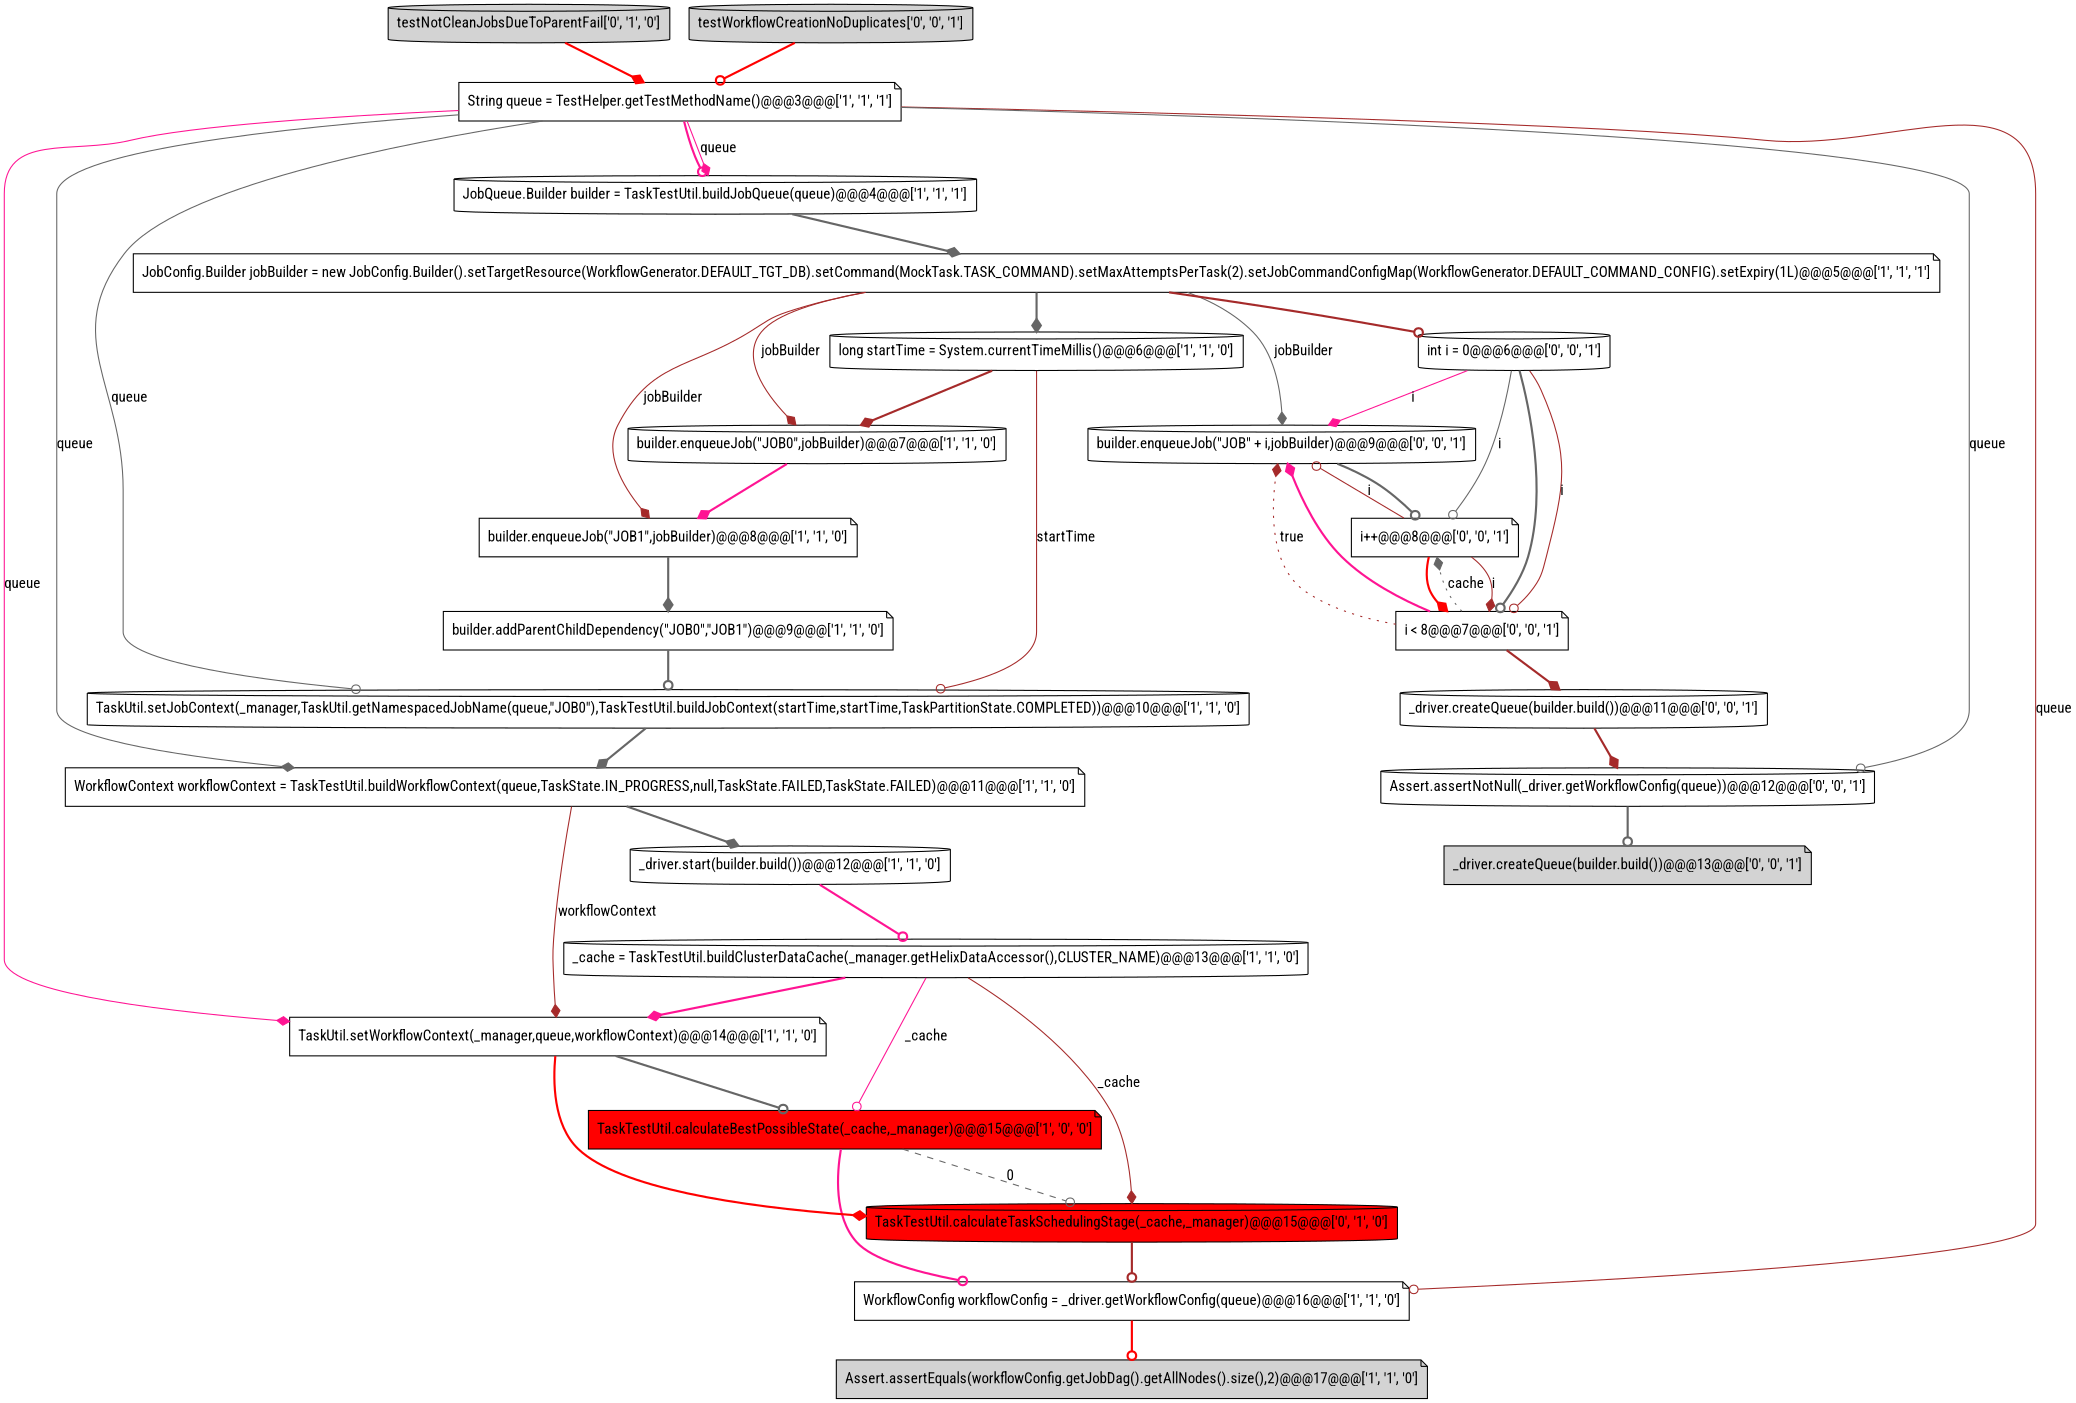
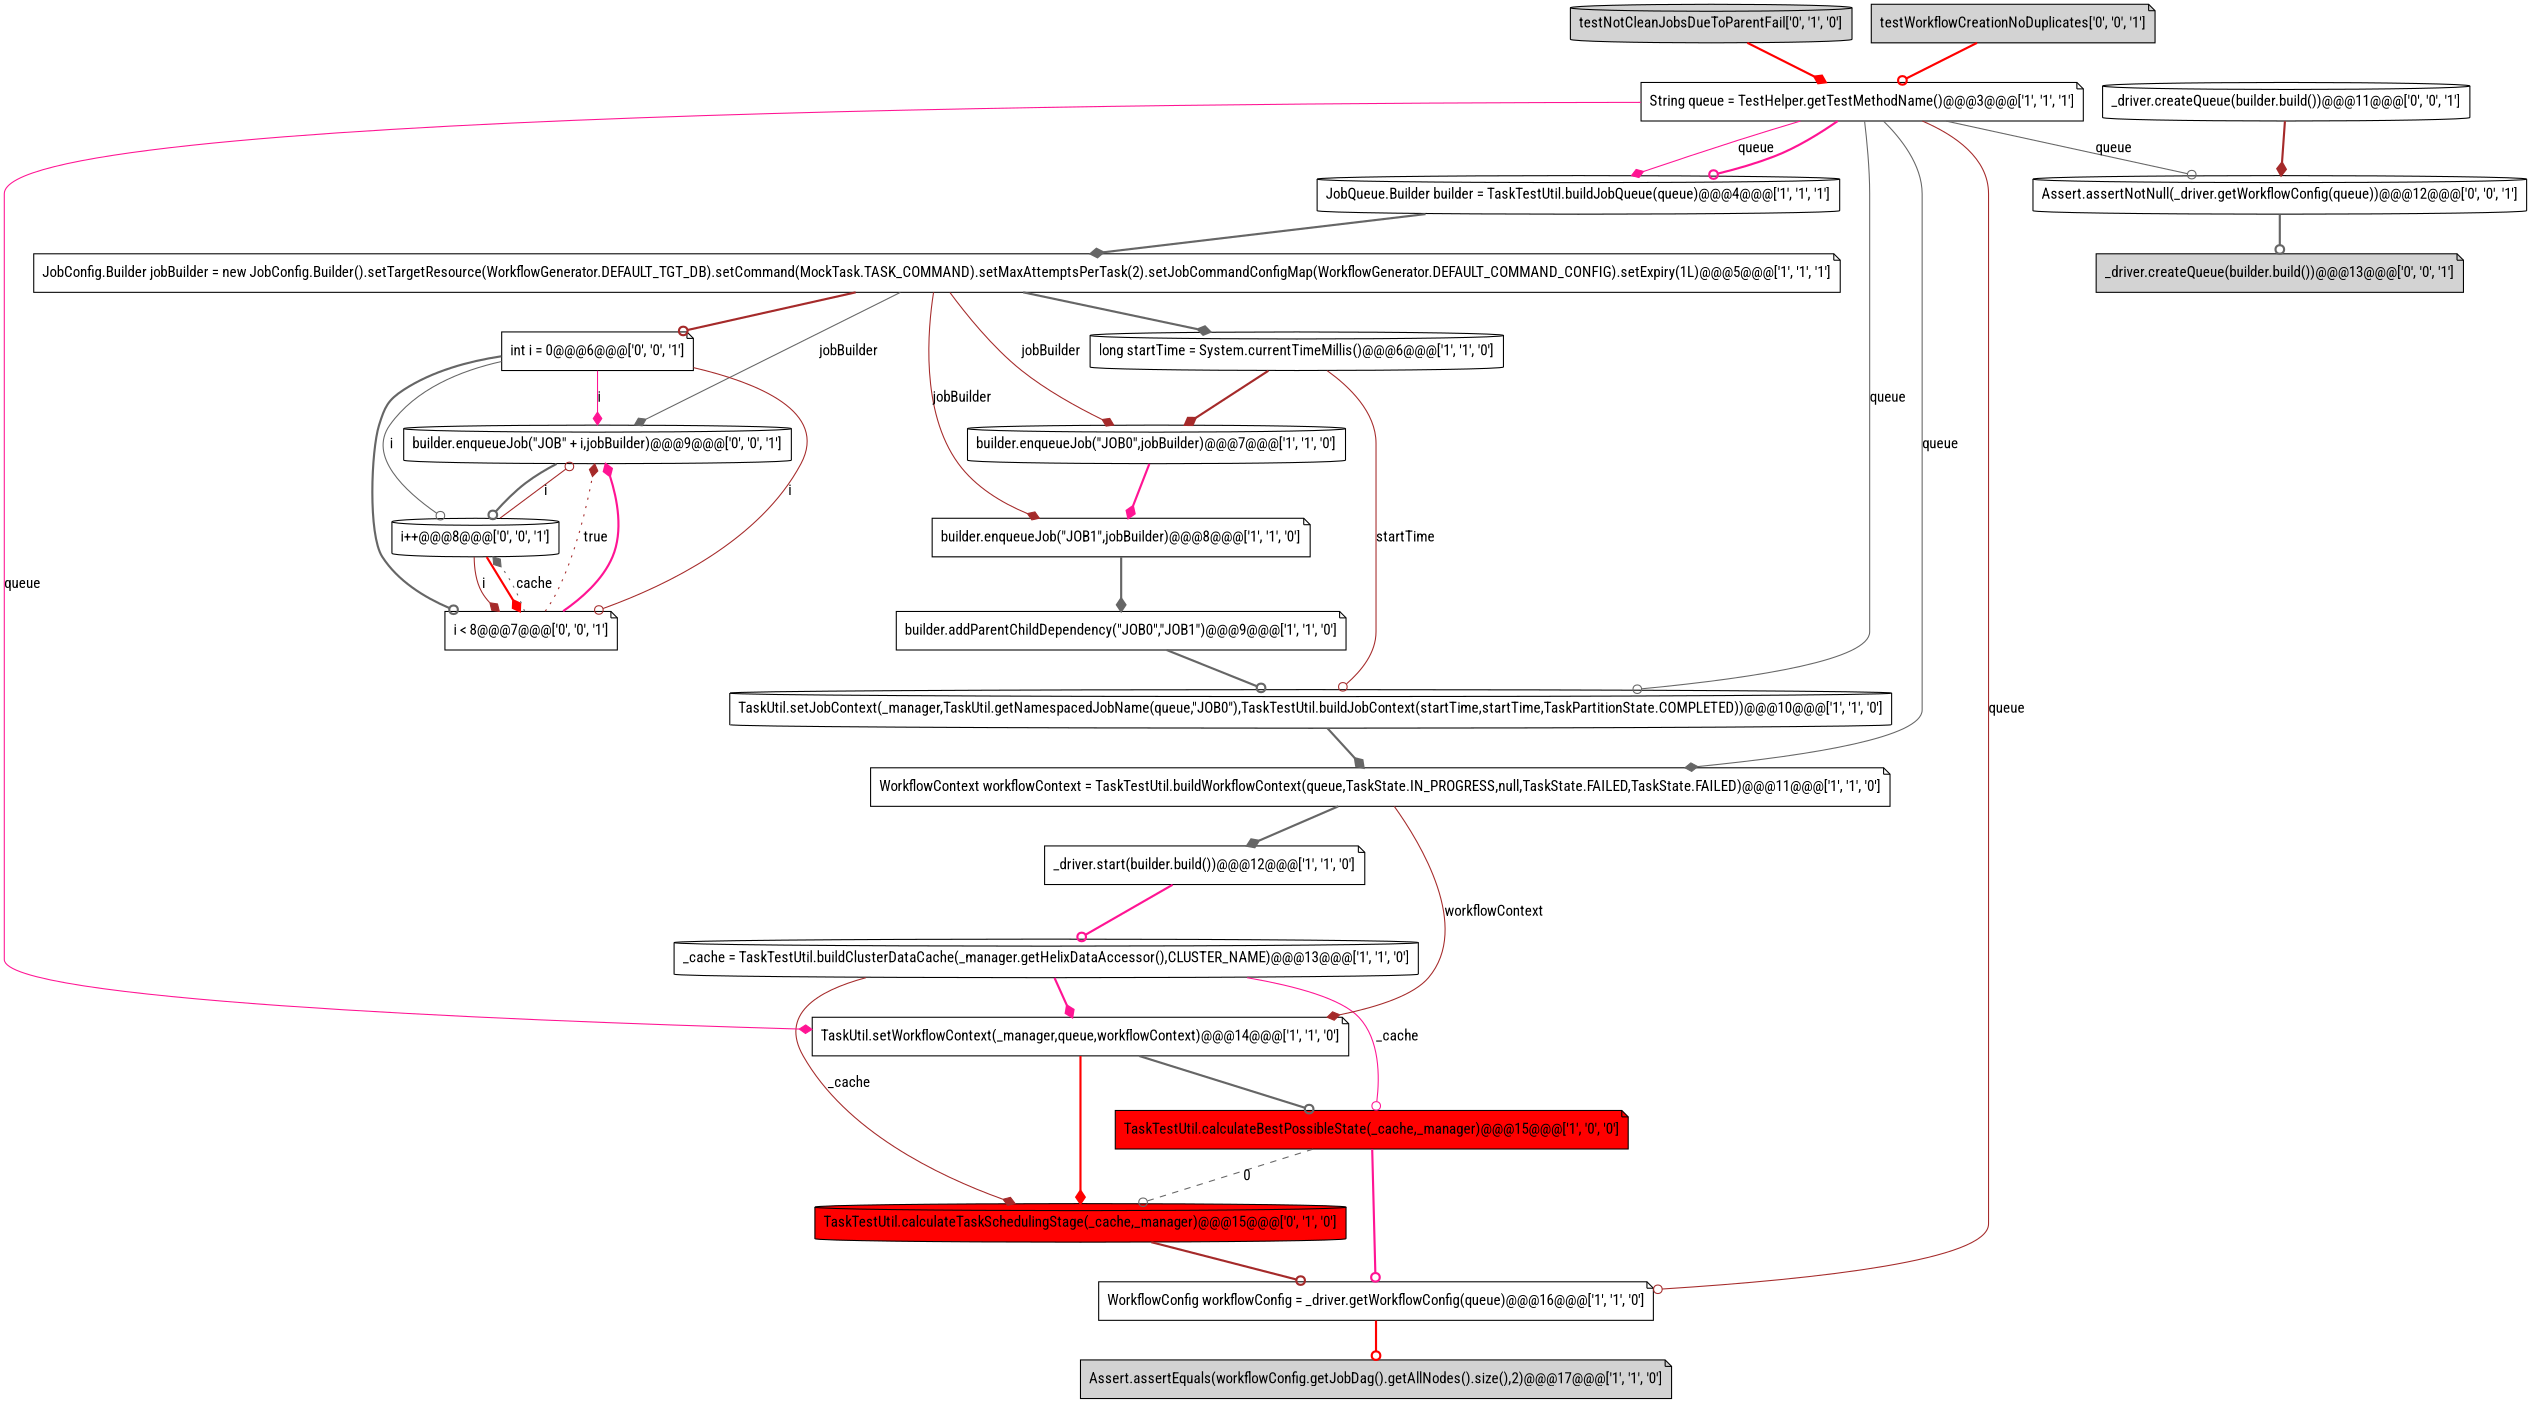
node "testWorkflowCreationNoDuplicates['0', '0', '1']": shape cylinder -> note
node "int i = 0@@@6@@@['0', '0', '1']": shape cylinder -> note
node "i++@@@8@@@['0', '0', '1']": shape note -> cylinder
edge "i < 8@@@7@@@['0', '0', '1']" -> "_driver.createQueue(builder.build())@@@11@@@['0', '0', '1']": removed
node "_driver.start(builder.build())@@@12@@@['1', '1', '0']": shape cylinder -> note
